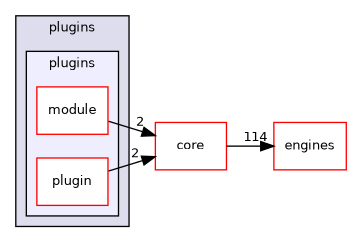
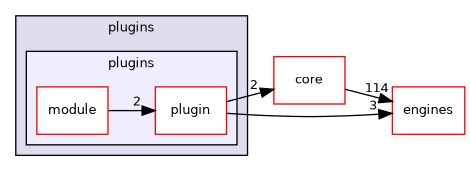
edge "plugin" -> "engines": added
edge "module" -> "core": now "module" -> "plugin"
